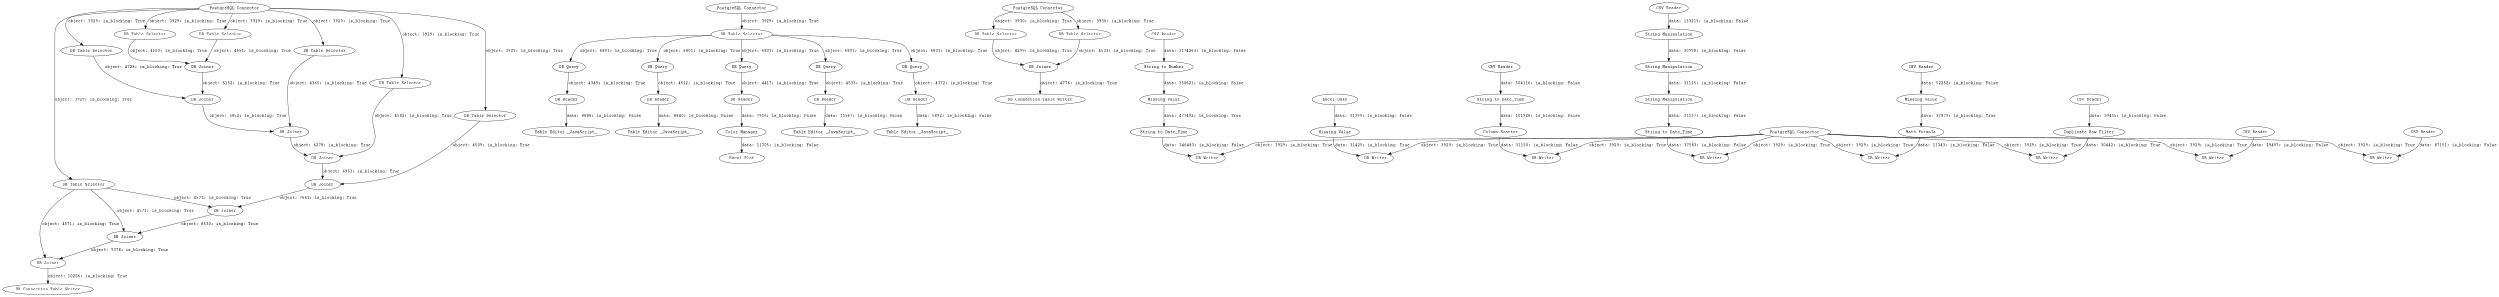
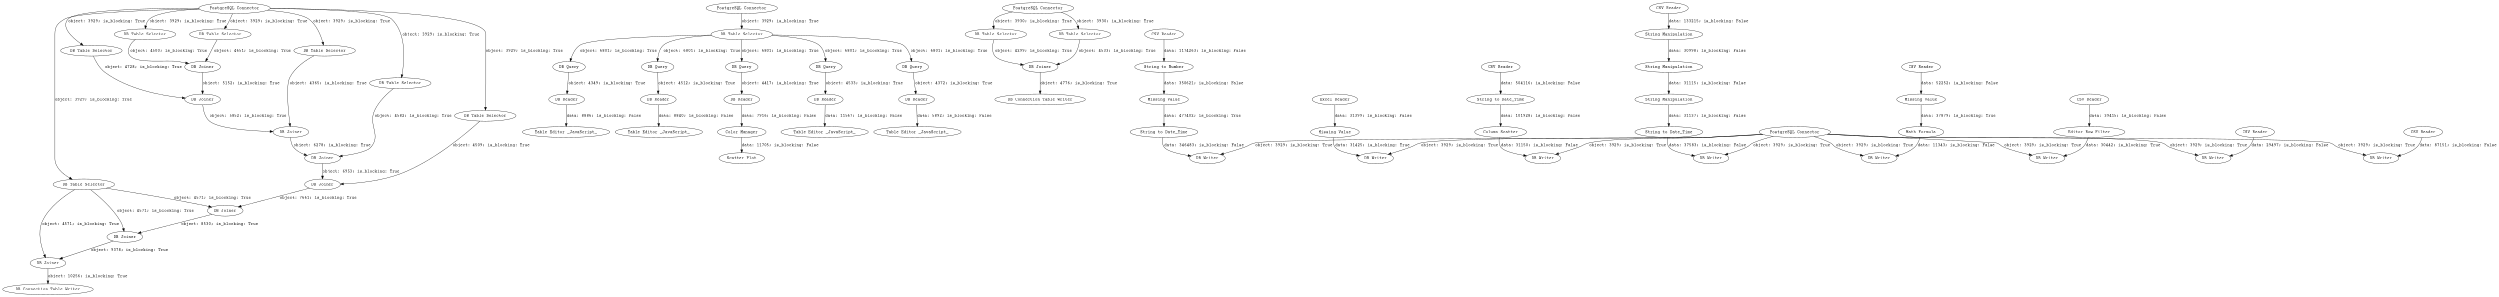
node "Excel Date": label "Excel Date" -> "Excel Reader"
node "Duplicate Row Filter": label "Duplicate Row Filter" -> "Editor Row Filter"
node "Excel Plot": label "Excel Plot" -> "Scatter Plot"
